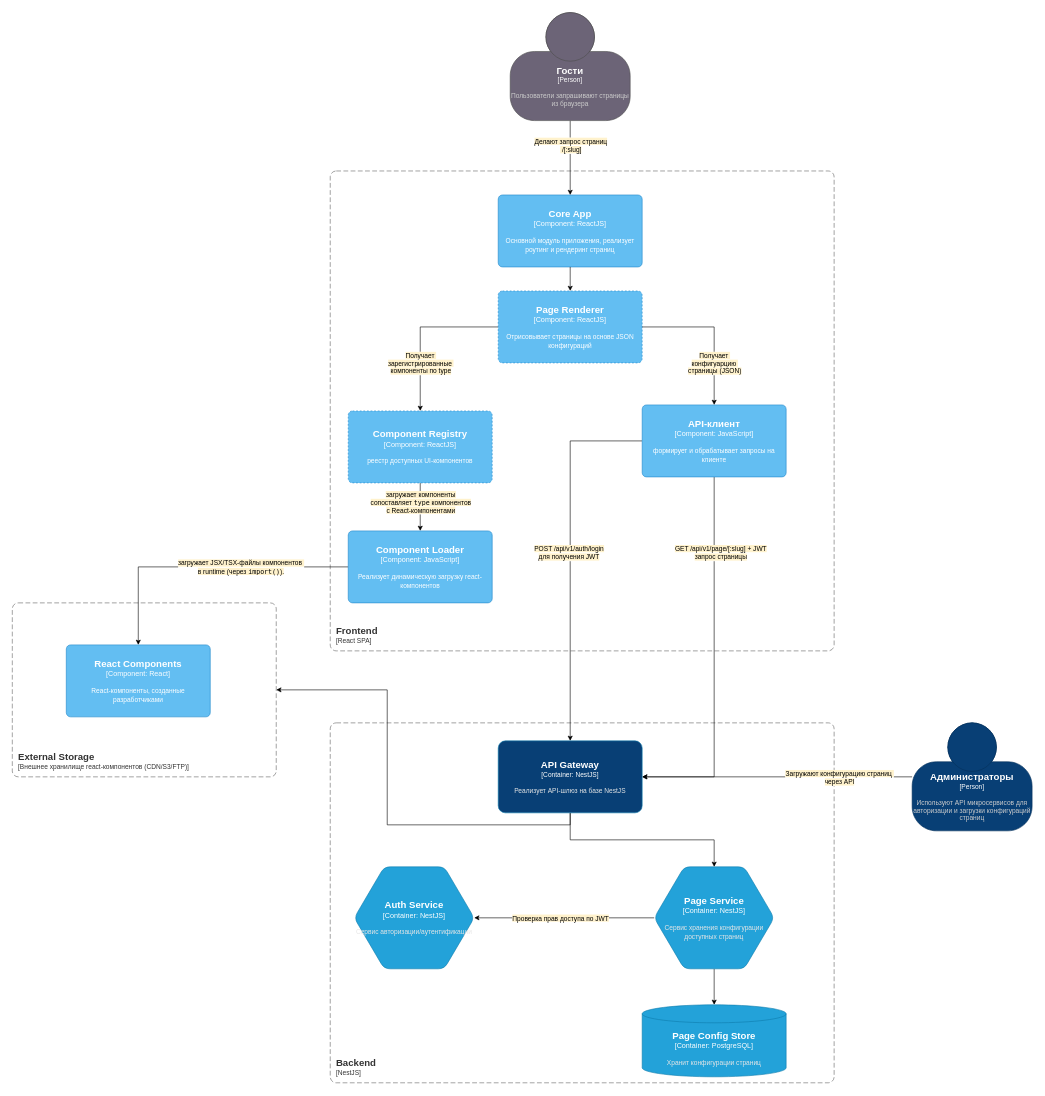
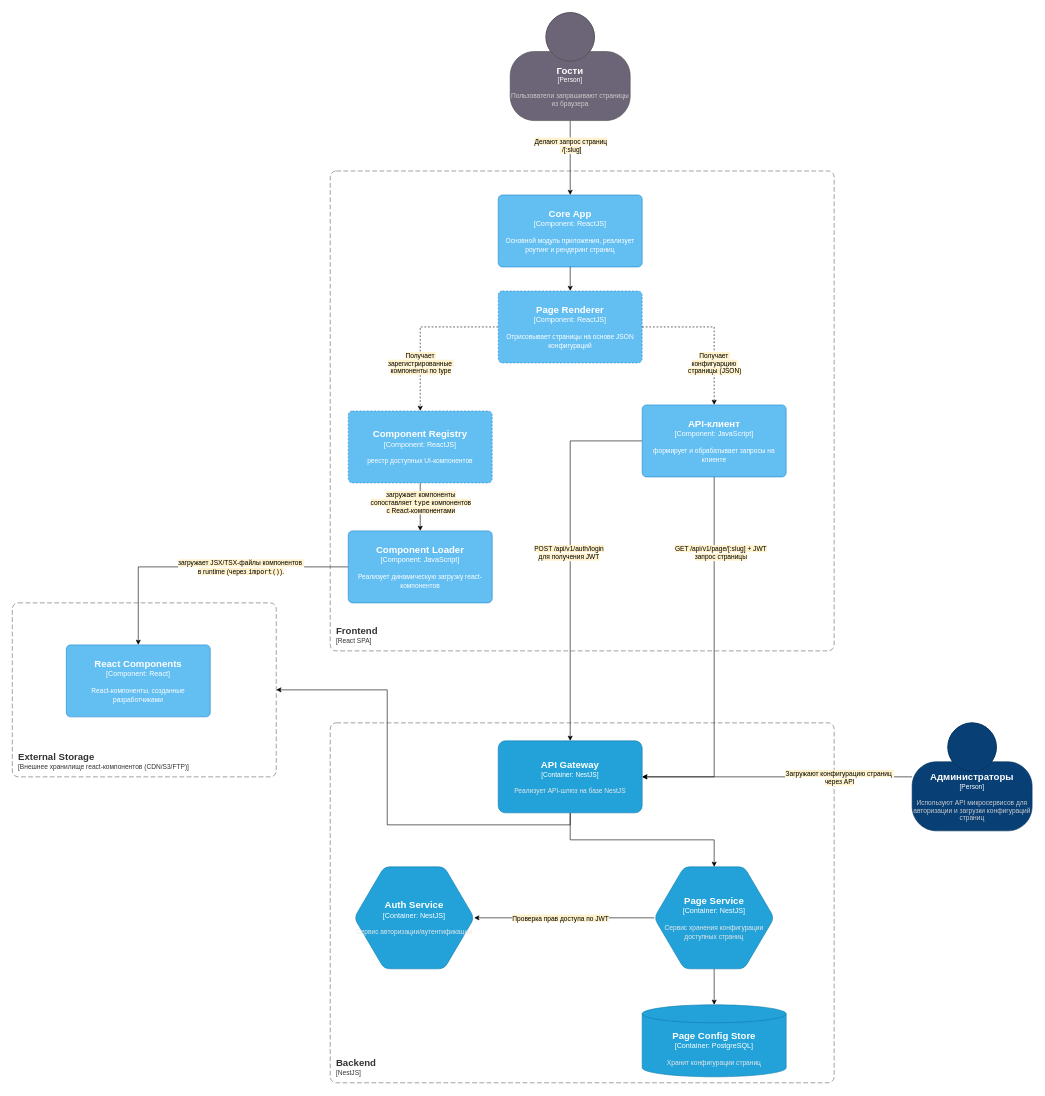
edge "Page Renderer [Component: ReactJS] Отрисовывает страницы на основе JSON конфигураций" -> "Component Registry [Component: ReactJS] реестр доступных UI-компонентов": style solid -> dashed
edge "Page Renderer [Component: ReactJS] Отрисовывает страницы на основе JSON конфигураций" -> "API-клиент [Component: JavaScript] формирует и обрабатывает запросы на клиенте": style solid -> dashed
node "API Gateway [Container: NestJS] Реализует API-шлюз на базе NestJS": fillcolor #083f75 -> #23a2d9
